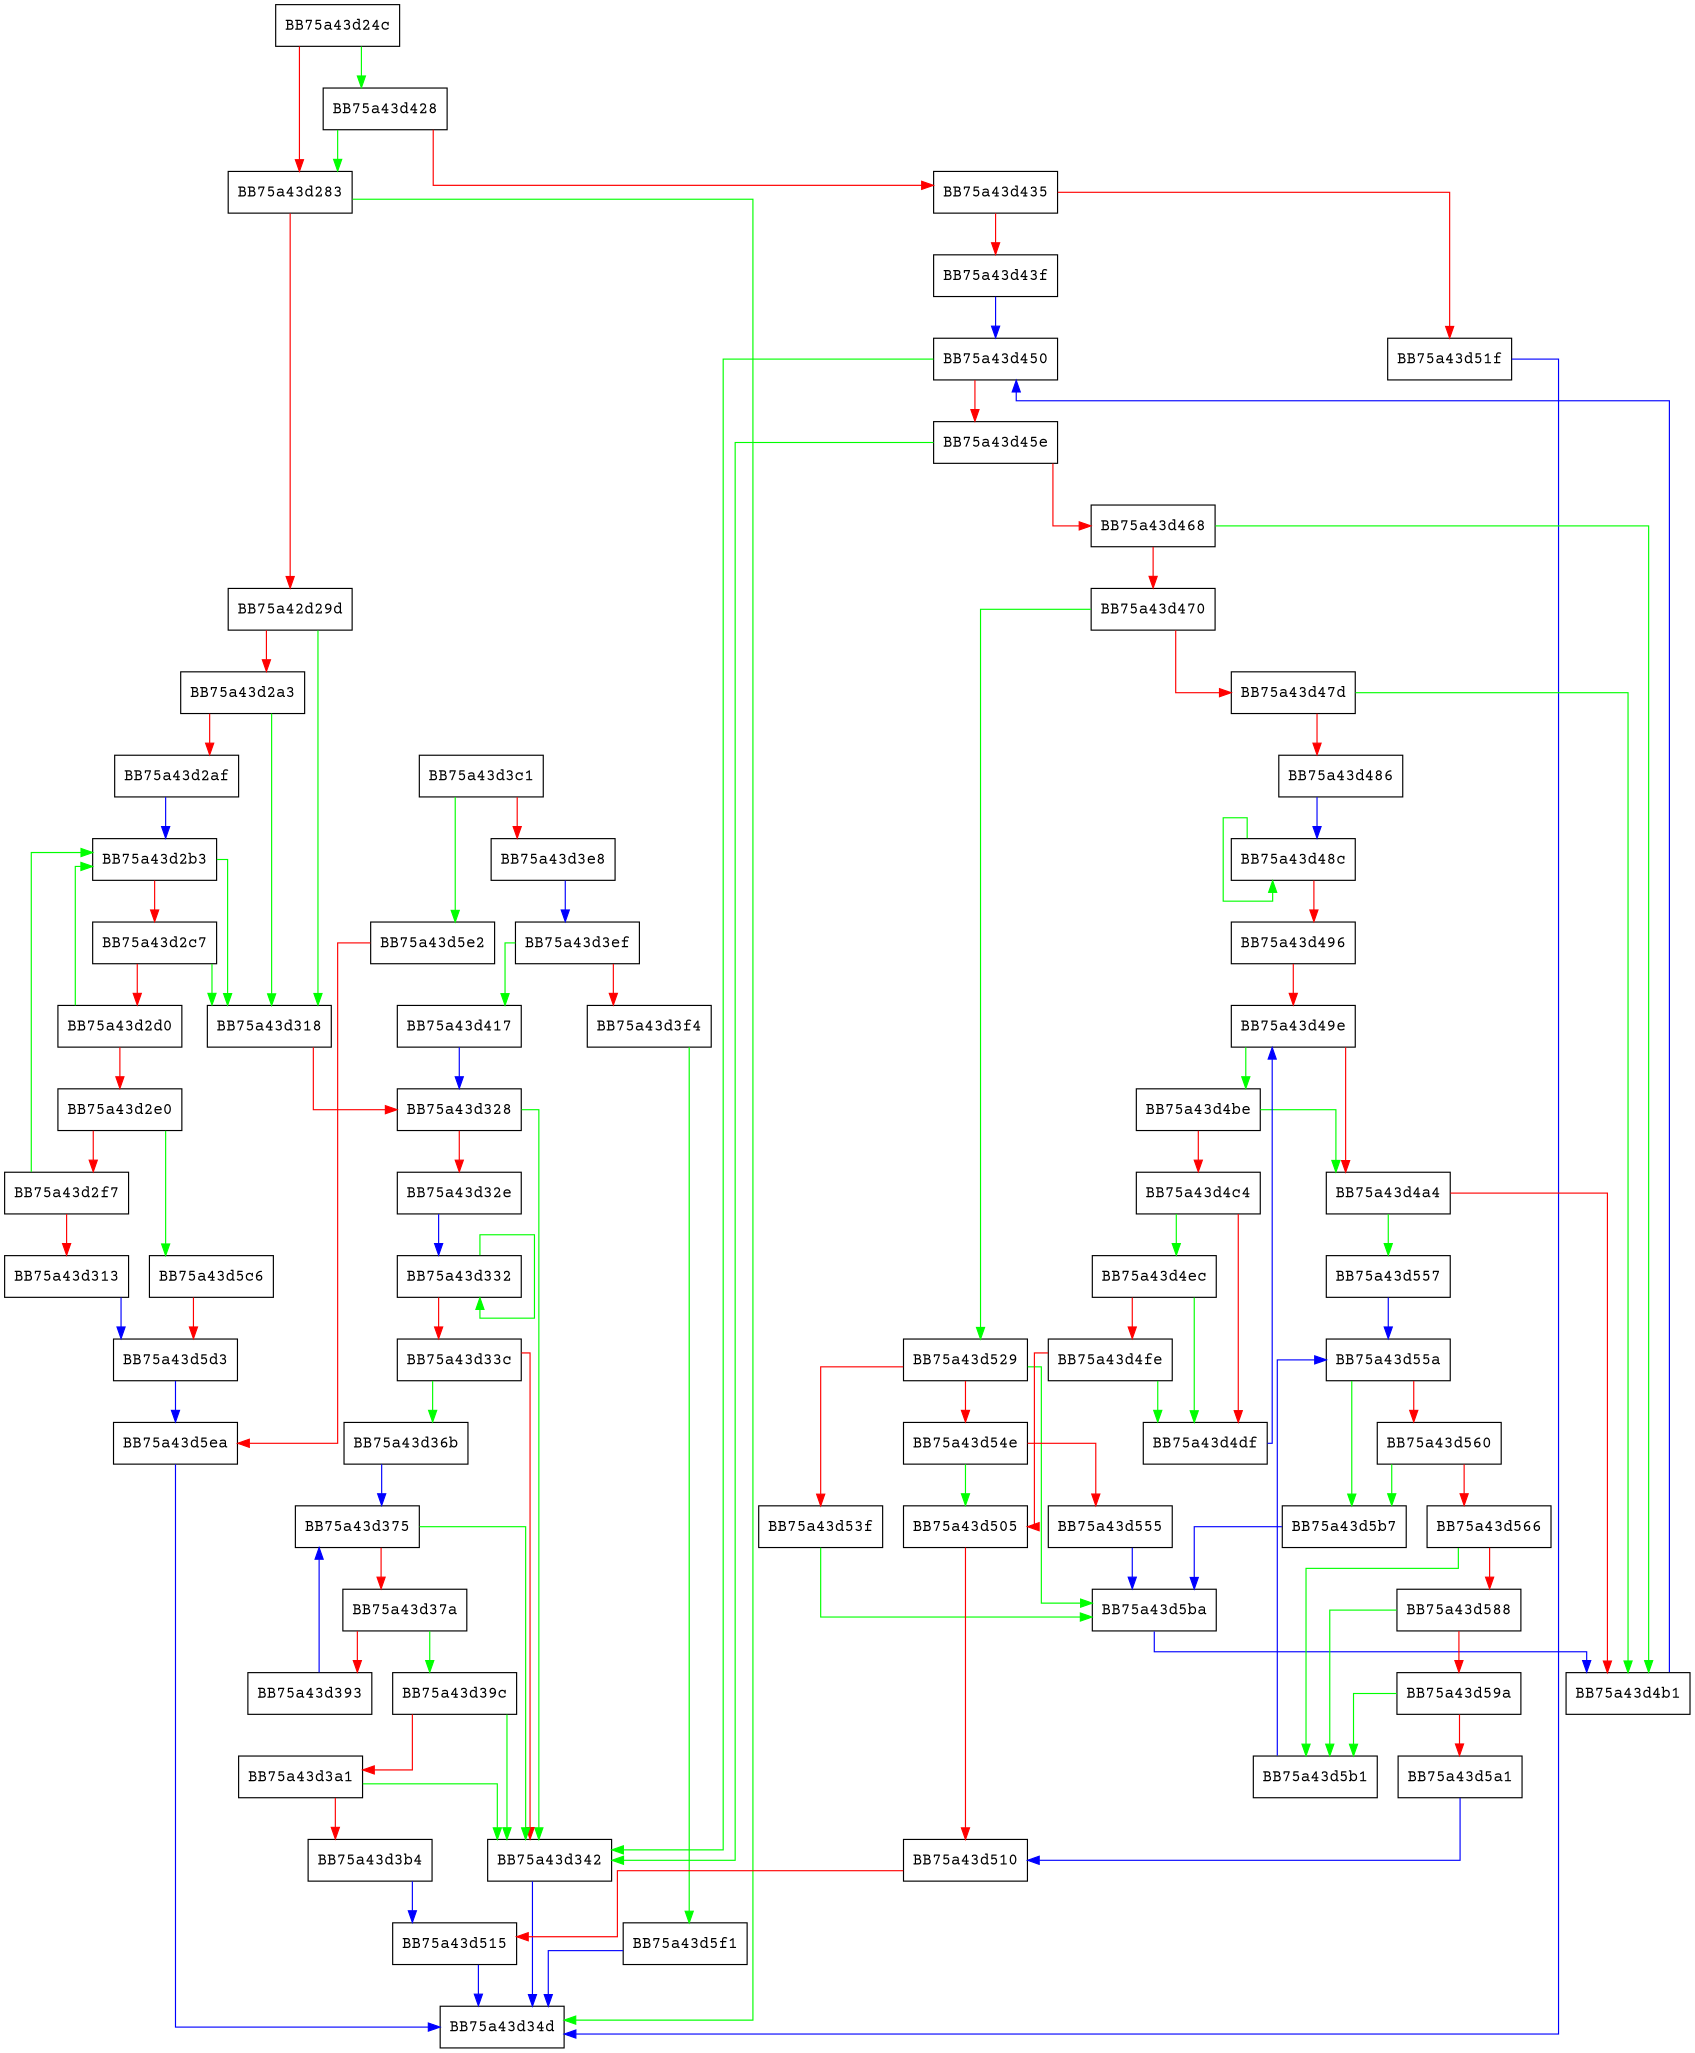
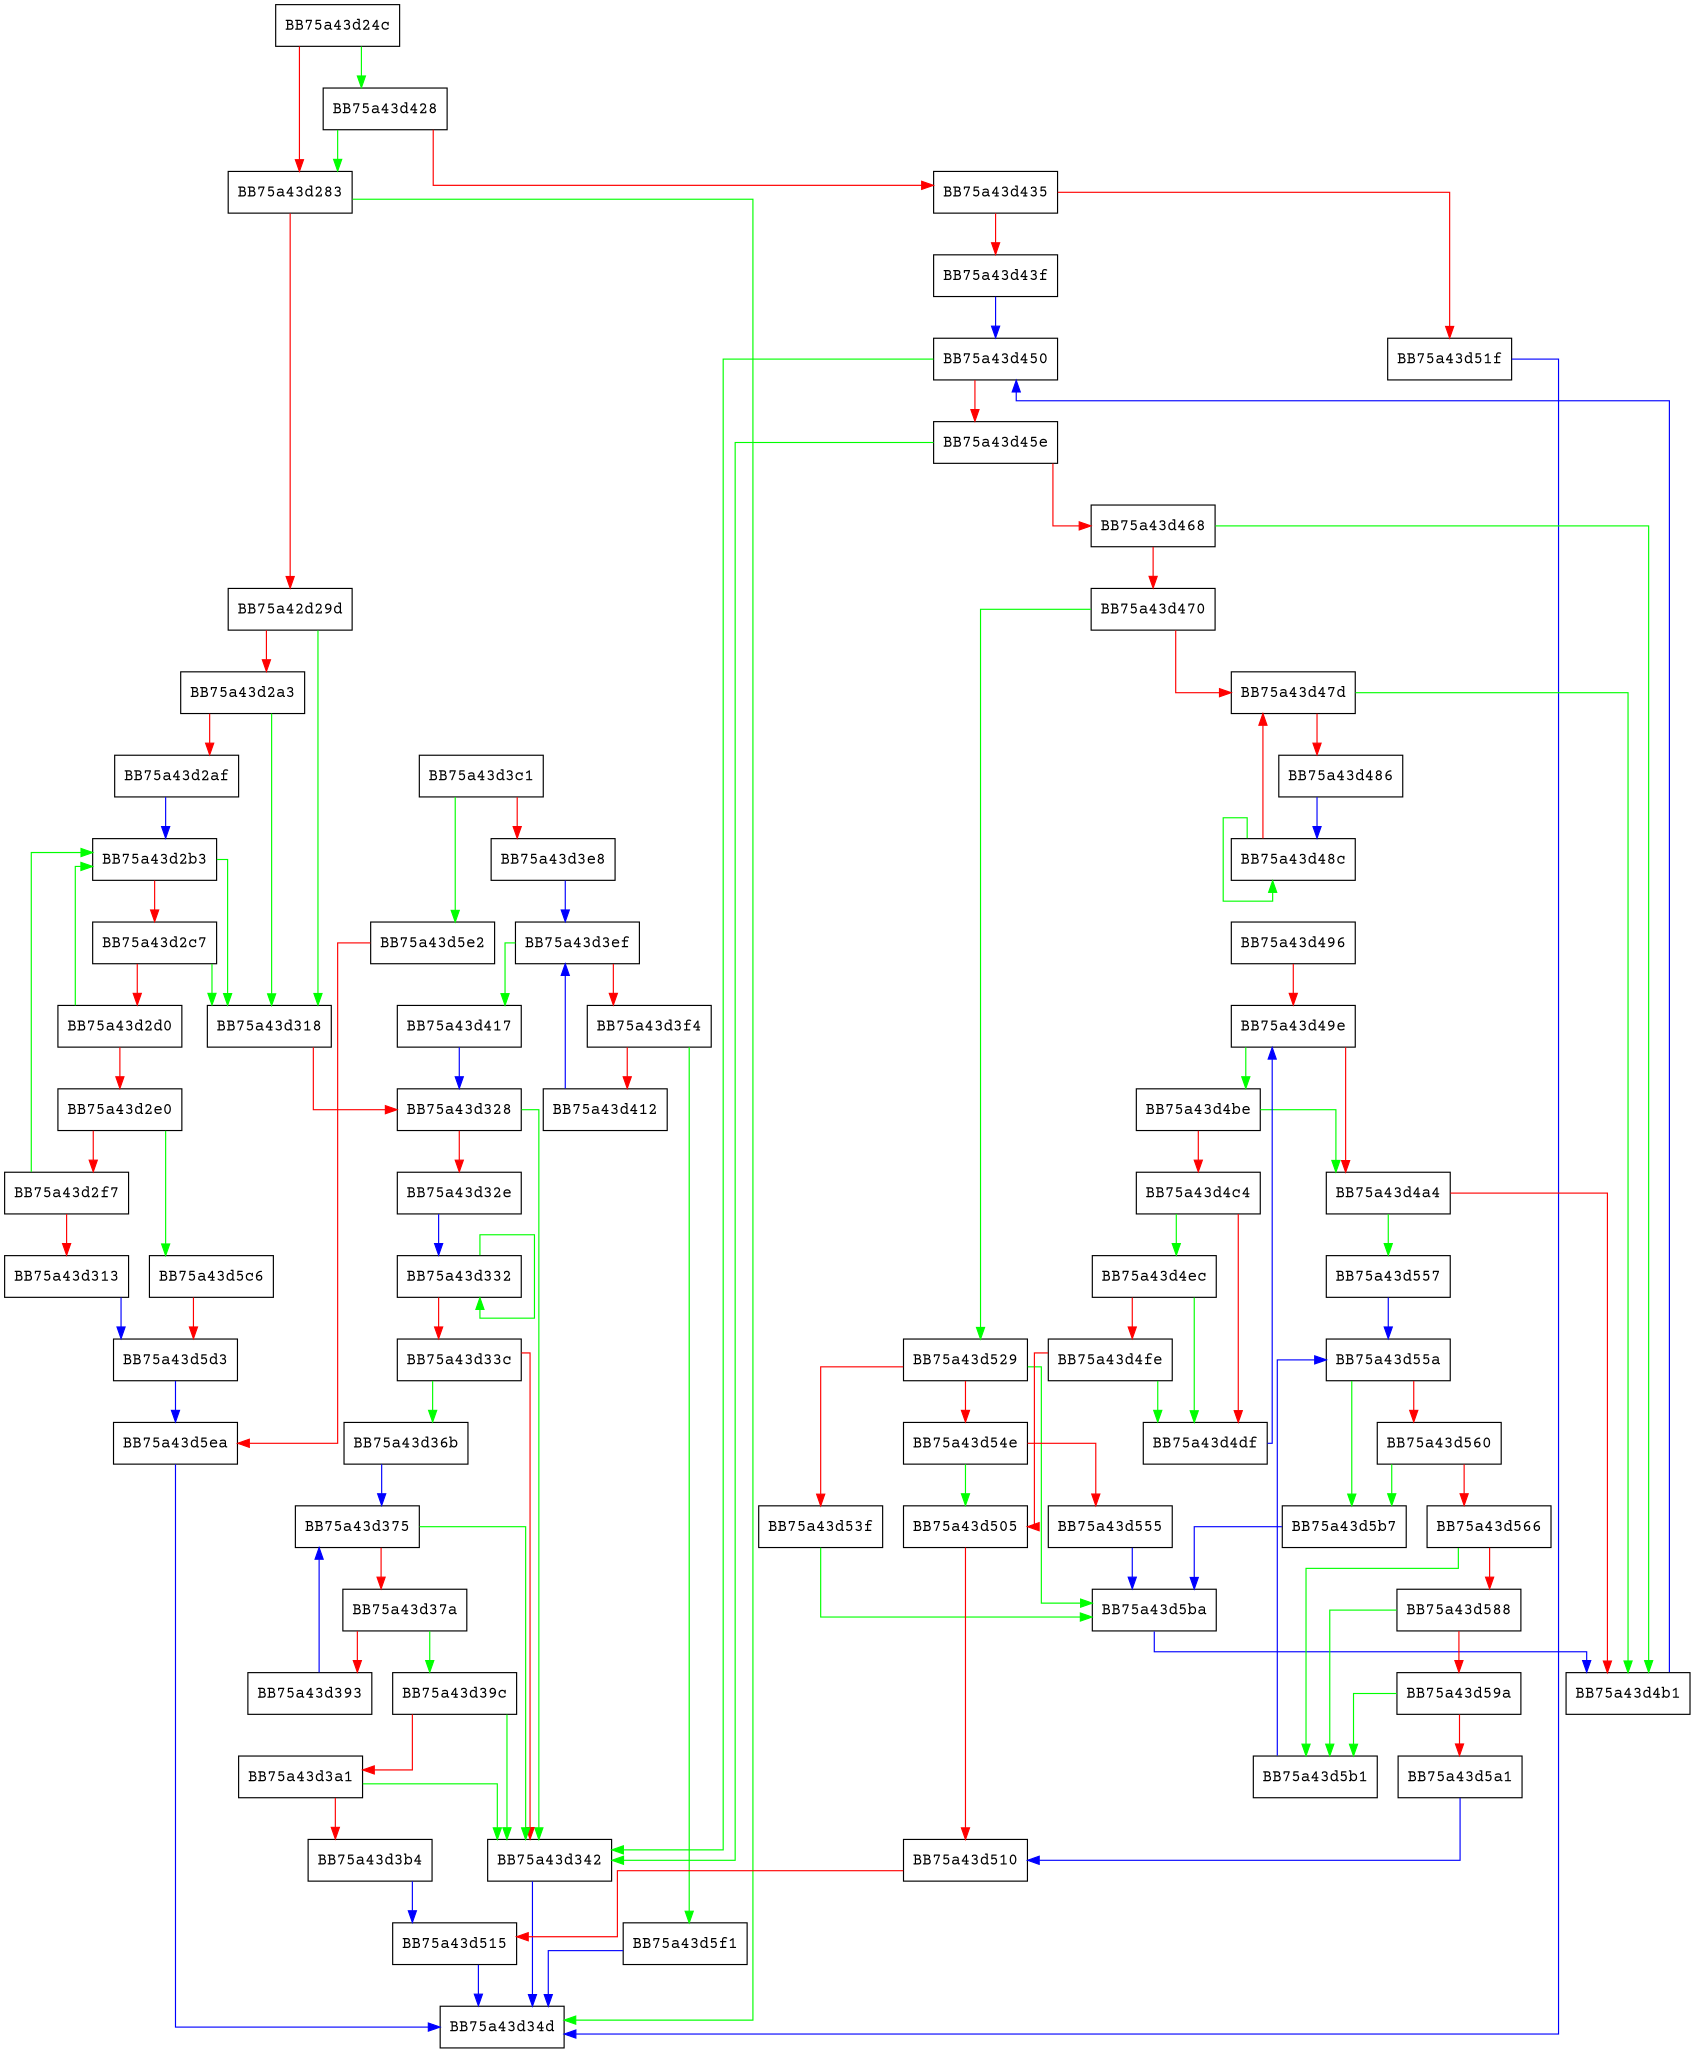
edge "BB75a43d48c" -> "BB75a43d496": now "BB75a43d48c" -> "BB75a43d47d"
node "BB75a43d412": added
